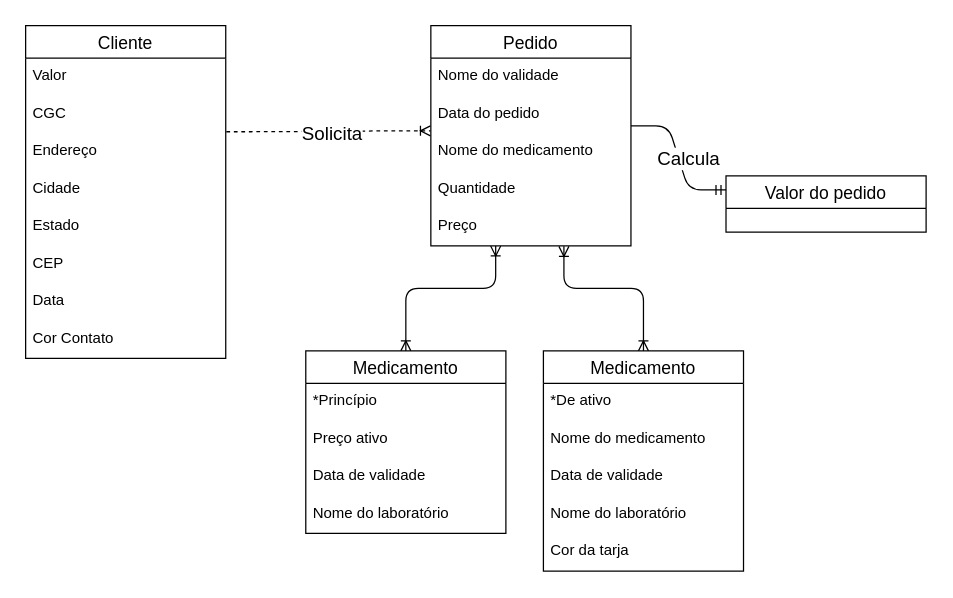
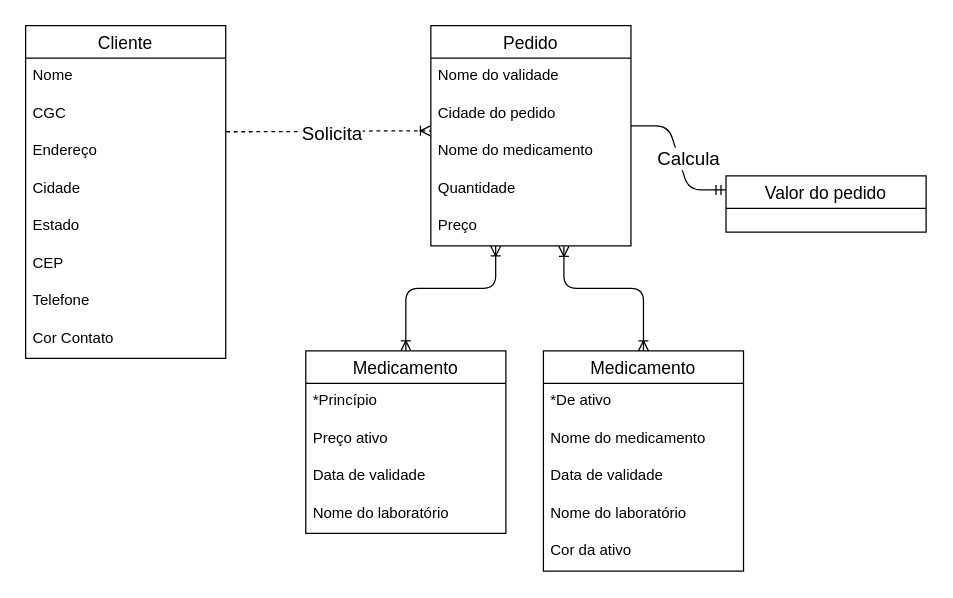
node "Valor": label "Valor" -> "Nome"
node "Data do pedido": label "Data do pedido" -> "Cidade do pedido"
node "Data": label "Data" -> "Telefone"
node "Cor da tarja": label "Cor da tarja" -> "Cor da ativo"
